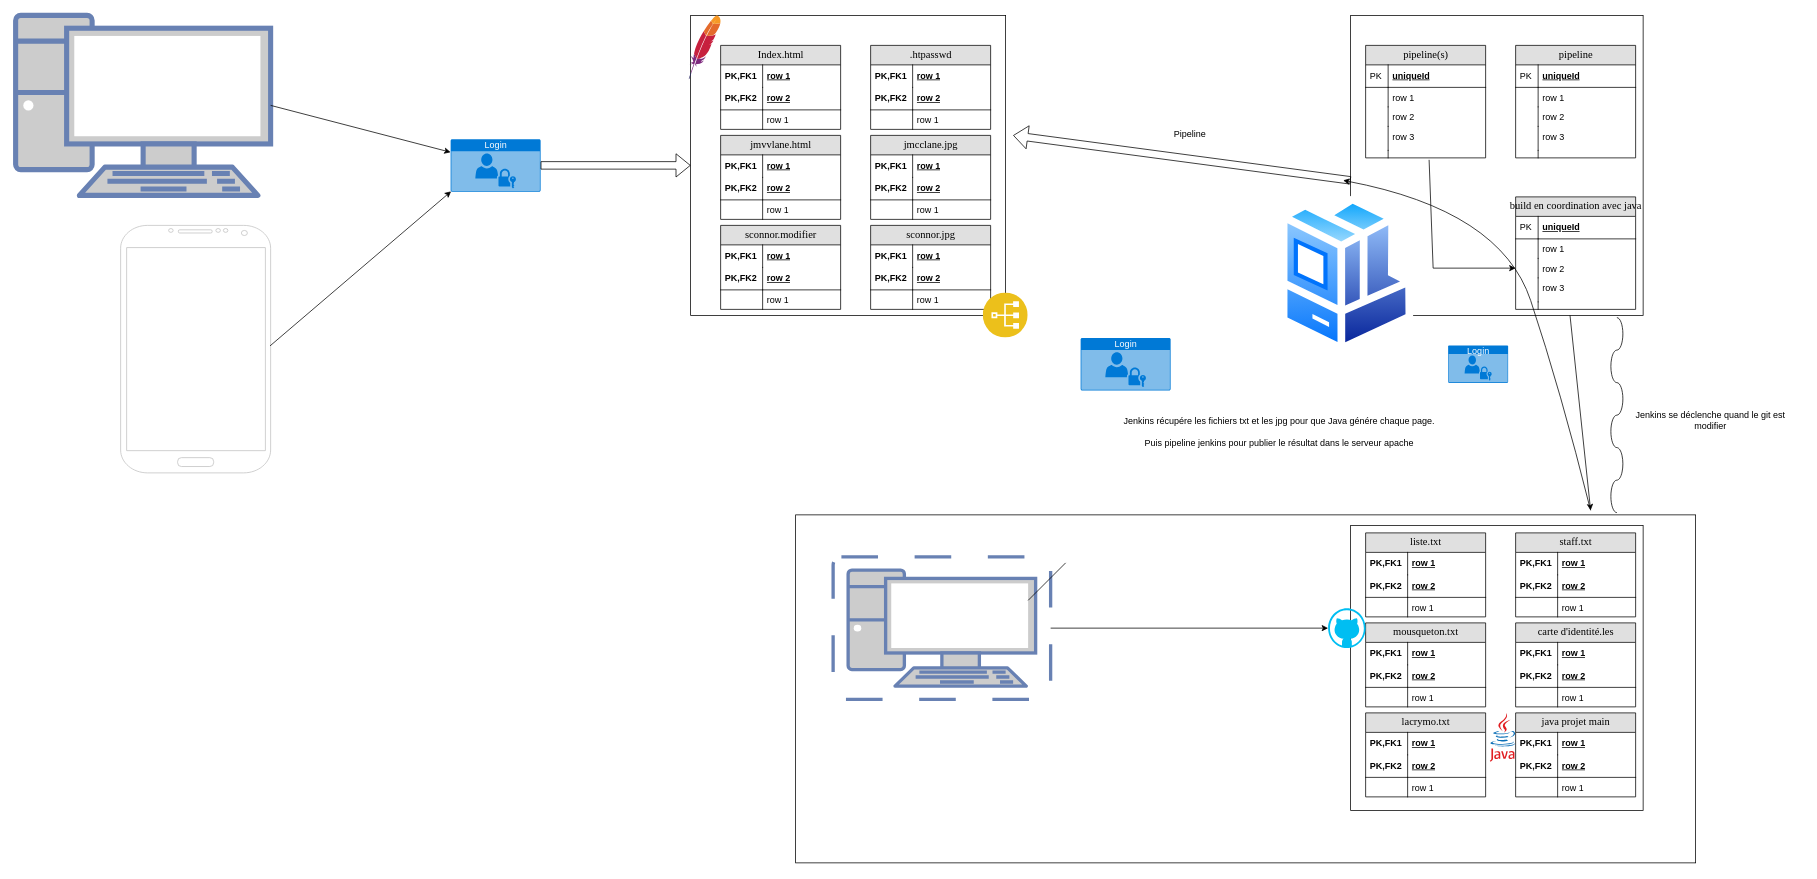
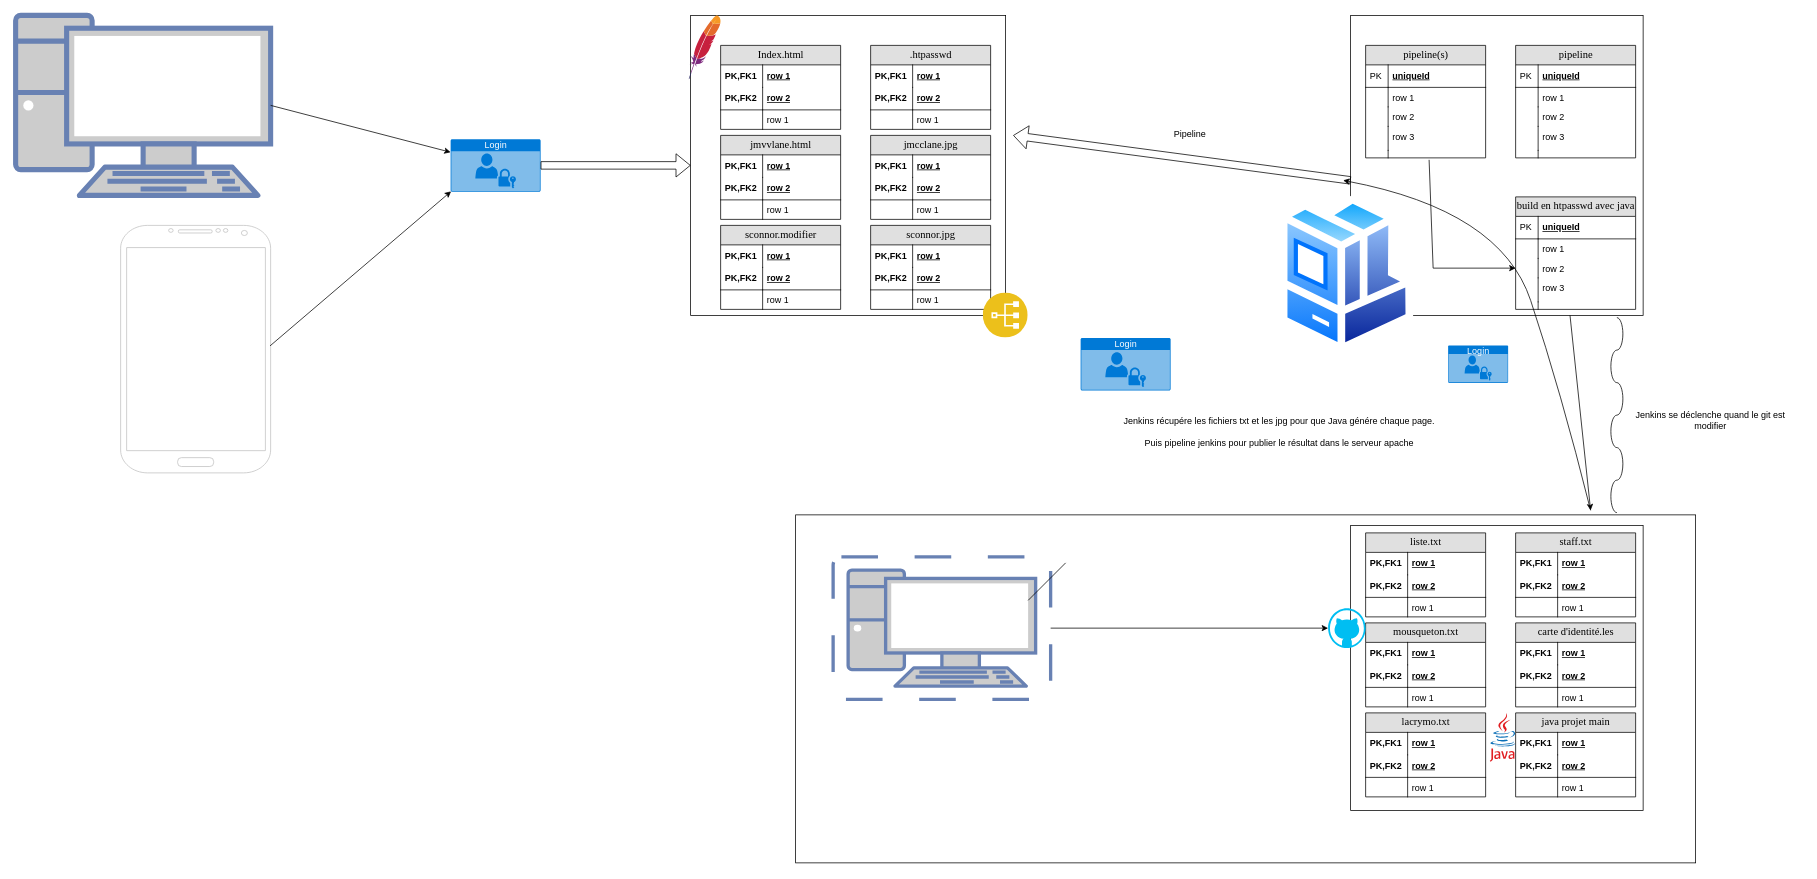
node "build en coordination avec java": label "build en coordination avec java" -> "build en htpasswd avec java"
